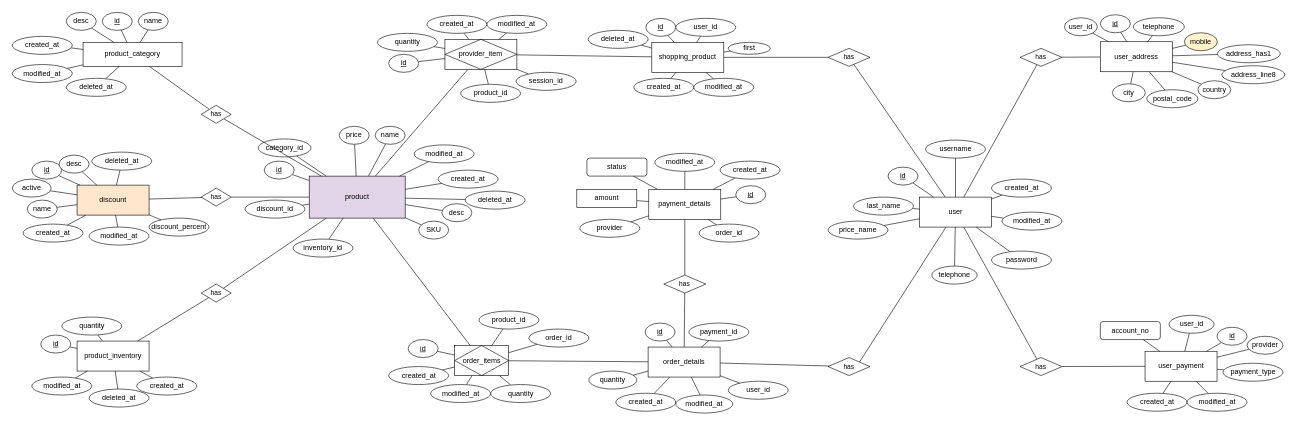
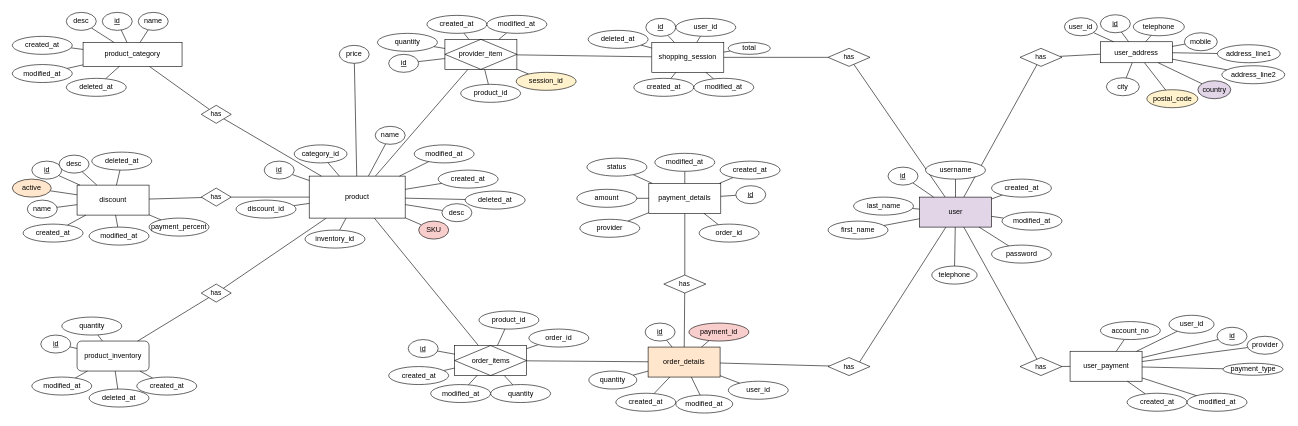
node "mobile": fillcolor #fff2cc -> #ffffff
node "first": label "first" -> "total"
node "address_has1": label "address_has1" -> "address_line1"
node "shopping_product": label "shopping_product" -> "shopping_session"
node "user_address": size 72x30 -> 72x21
node "address_line8": label "address_line8" -> "address_line2"
node "session_id": fillcolor #ffffff -> #fff2cc
node "country": fillcolor #ffffff -> #e1d5e7
node "city": moved (1129, 93) -> (1123, 87)
node "postal_code": fillcolor #ffffff -> #fff2cc
node "price": moved (354, 135) -> (354, 54)
node "category_id": moved (285, 148) -> (321, 154)
node "username": moved (956, 149) -> (956, 170)
node "status": shape rounded rectangle -> ellipse
node "active": fillcolor #ffffff -> #ffe6cc
node "product": fillcolor #e1d5e7 -> #ffffff
node "amount": shape rectangle -> ellipse
node "discount": fillcolor #ffe6cc -> #ffffff
node "payment_details": moved (685, 204) -> (685, 198)
node "discount_id": moved (275, 209) -> (266, 209)
node "user": fillcolor #ffffff -> #e1d5e7
node "discount_percent": label "discount_percent" -> "payment_percent"
node "SKU": fillcolor #ffffff -> #f8cecc
node "price_name": label "price_name" -> "first_name"
node "inventory_id": moved (323, 248) -> (335, 239)
node "password": moved (1022, 260) -> (1022, 254)
node "account_no": shape rounded rectangle -> ellipse
node "payment_id": fillcolor #ffffff -> #f8cecc
node "product_inventory": shape rectangle -> rounded rectangle
node "order_items": size 54x30 -> 72x30
node "order_details": fillcolor #ffffff -> #ffe6cc
node "user_payment": moved (1181, 366) -> (1106, 366)
node "payment_type": size 60x18 -> 60x12
